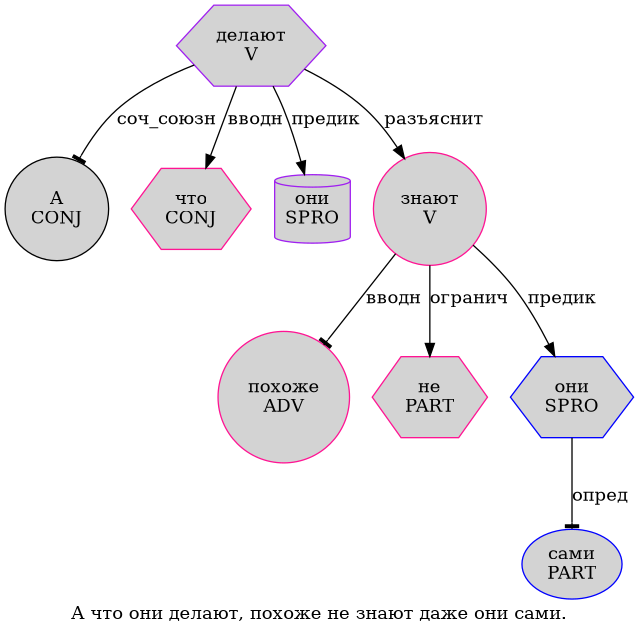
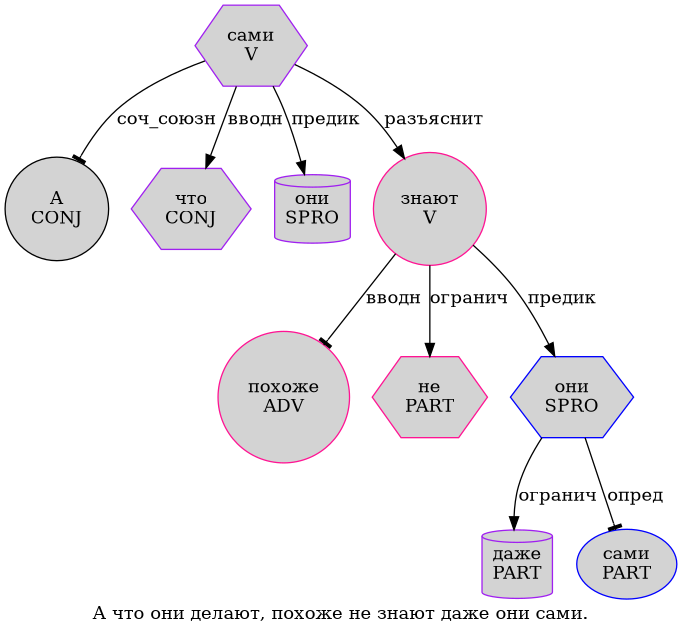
node "делают V": label "делают V" -> "сами V"
node "что CONJ": color deeppink -> purple
node "даже PART": added
